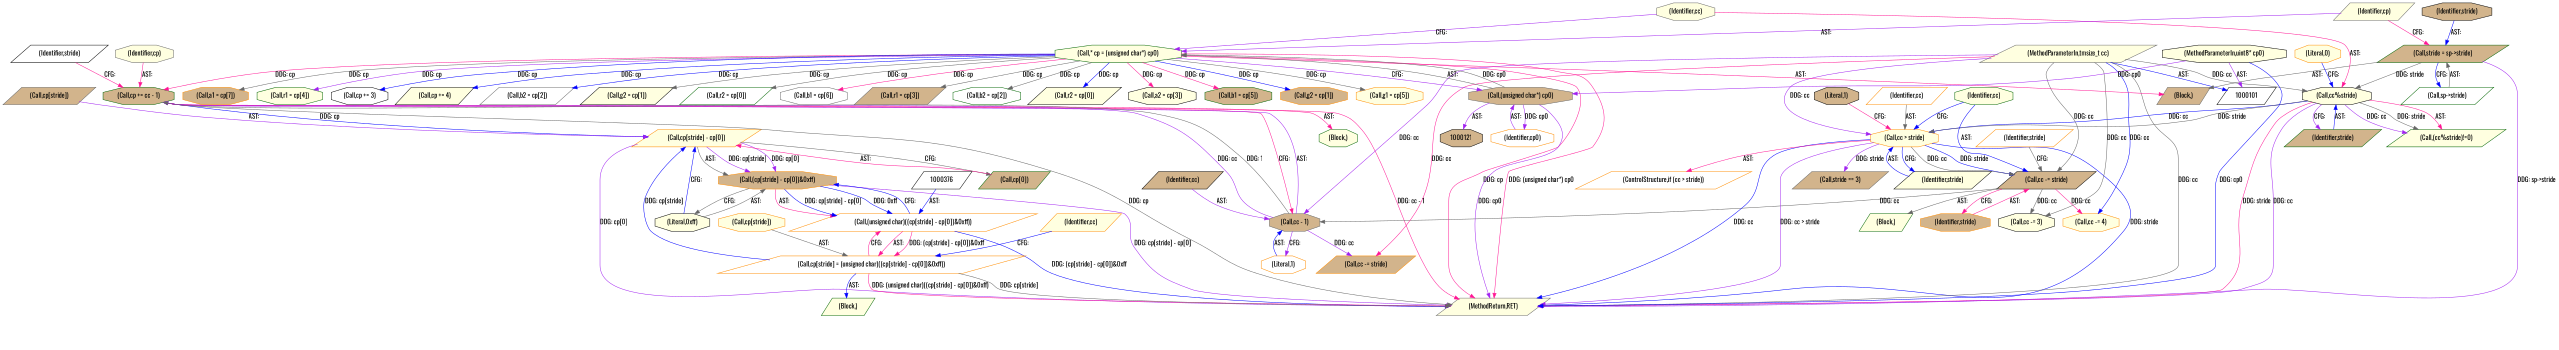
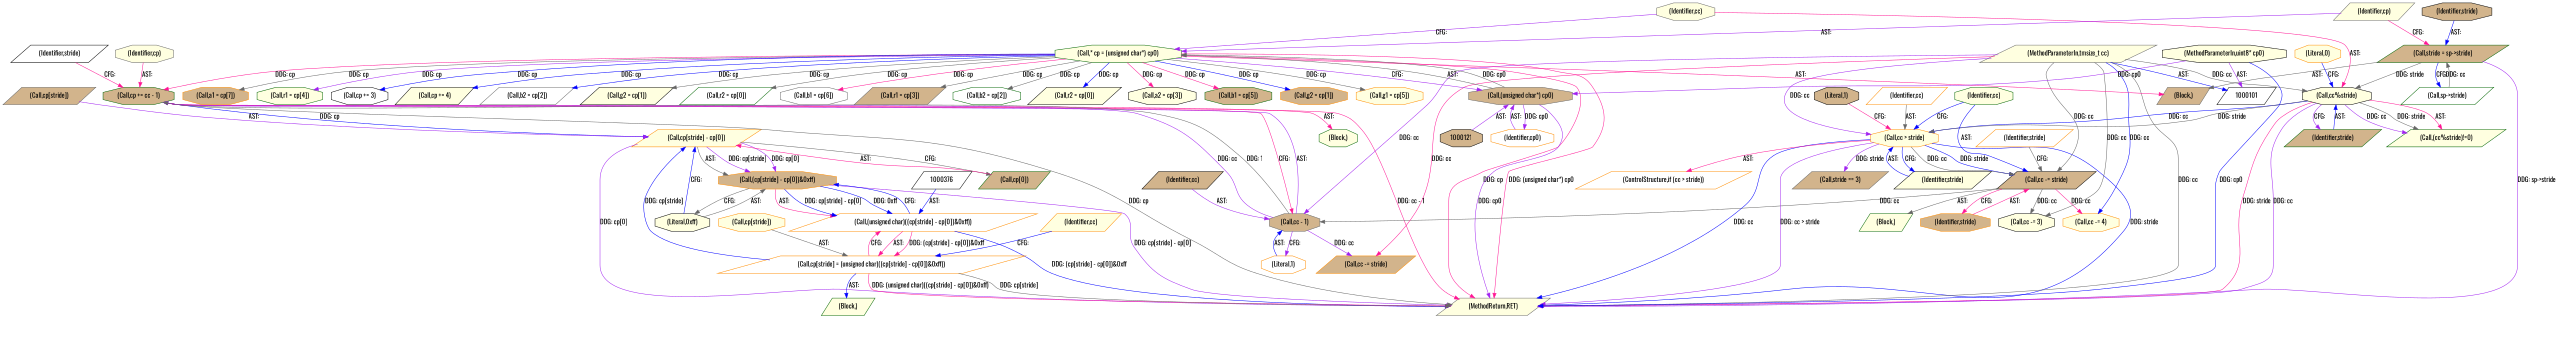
edge "(Call,sp->stride)" -> "(Call,stride = sp->stride)": label "AST: " -> "DDG: cc"
edge "(Call,(unsigned char*) cp0)" -> "1000121": reversed
